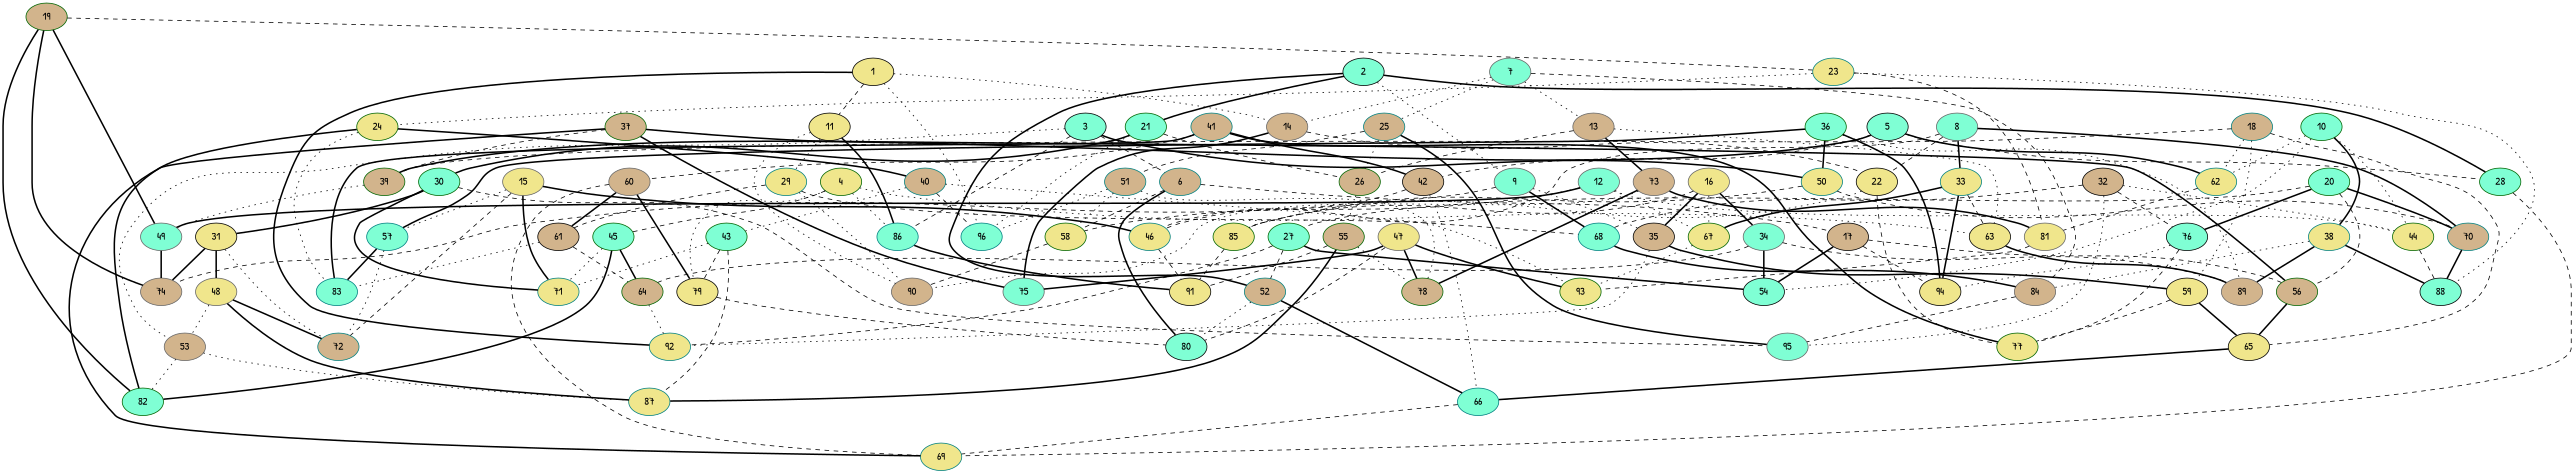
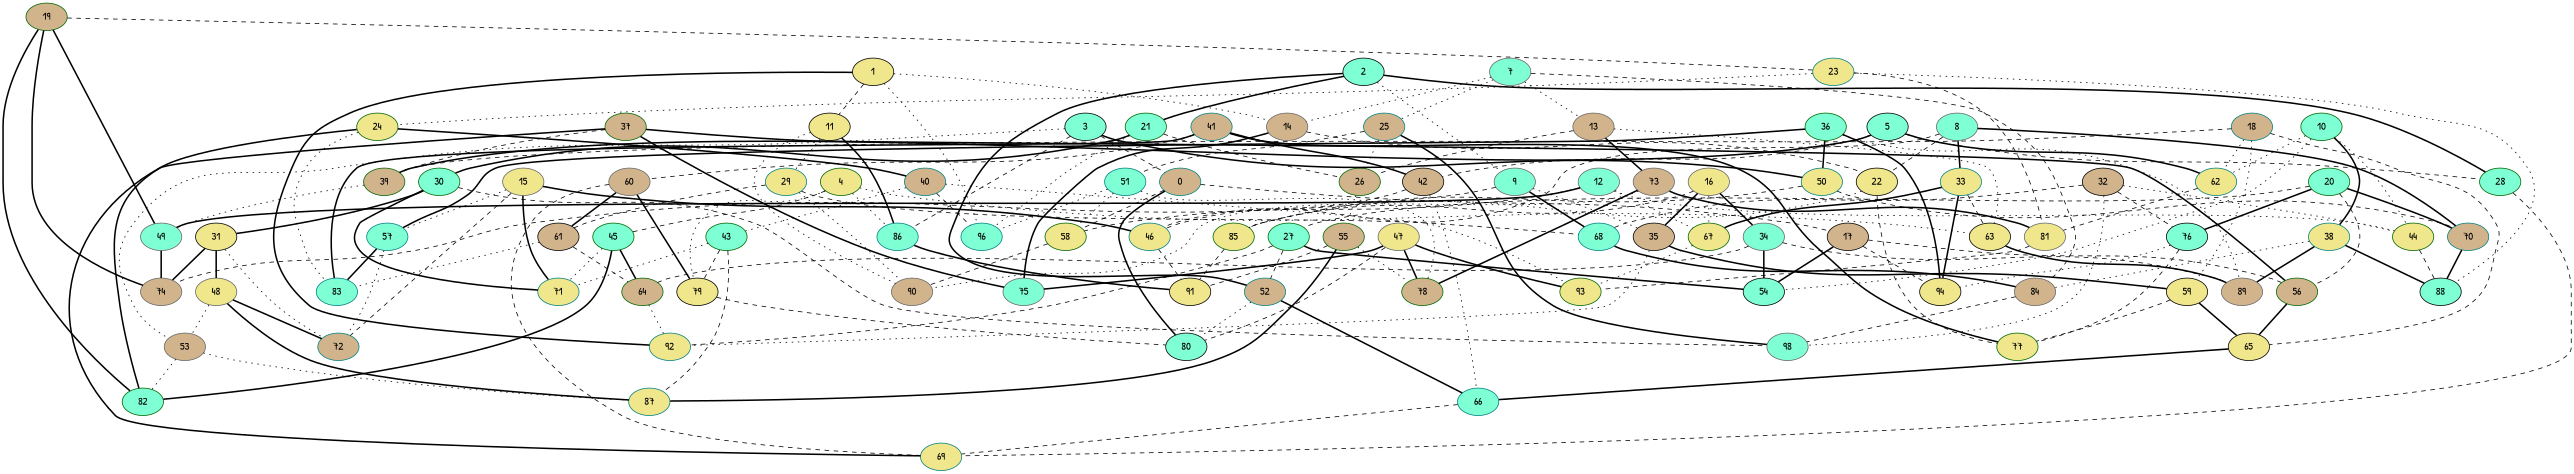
node "51": fillcolor tan -> aquamarine
node "6": label "6" -> "0"
node "95": label "95" -> "98"
